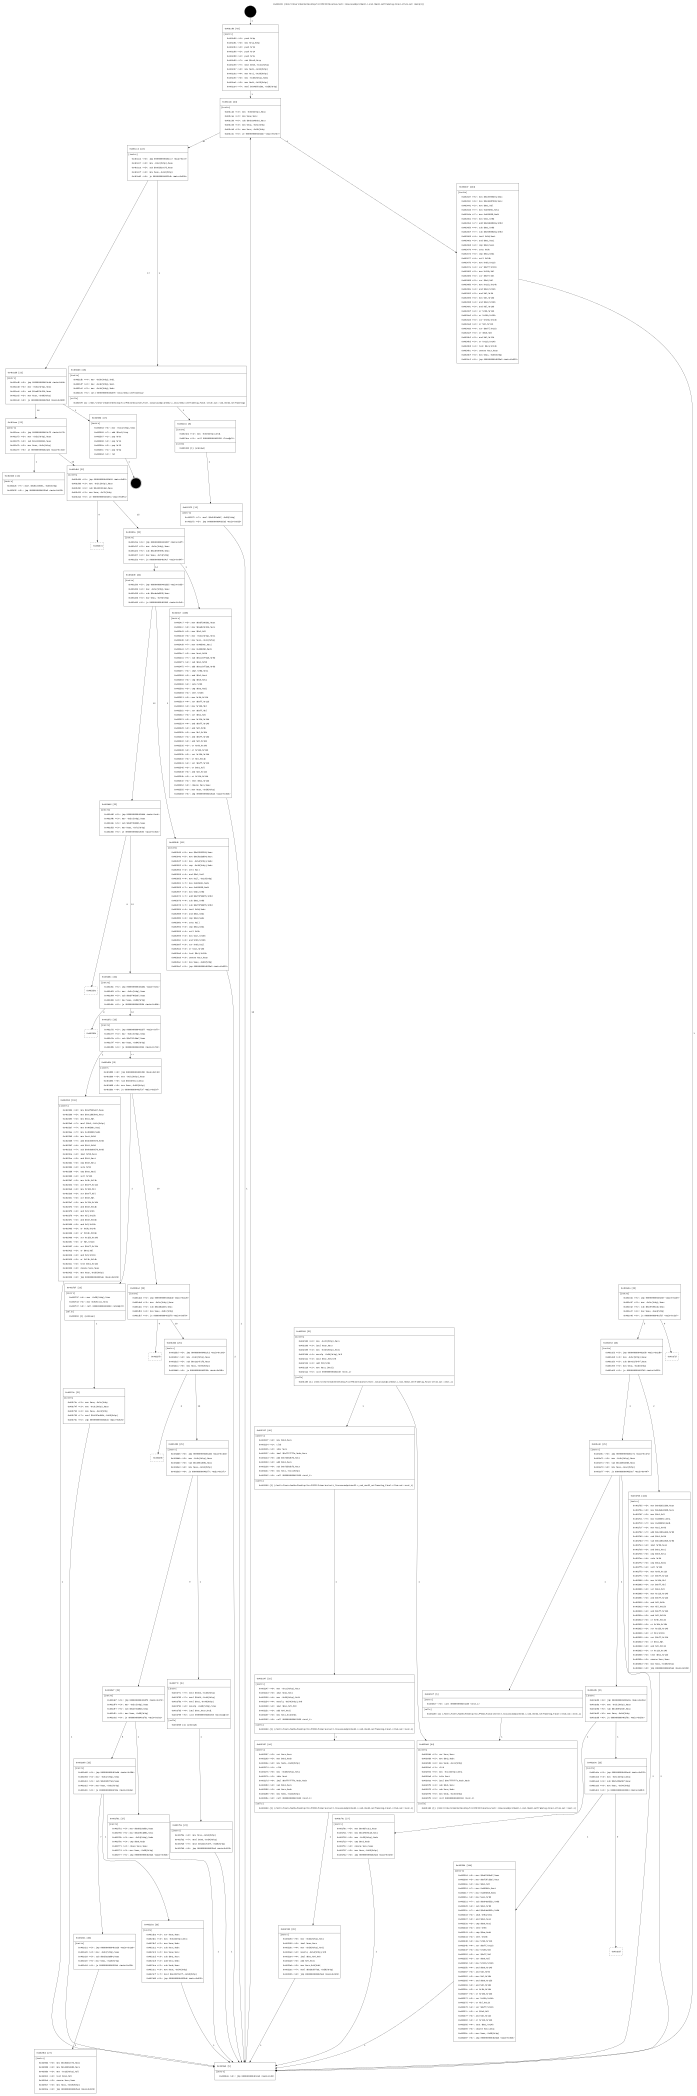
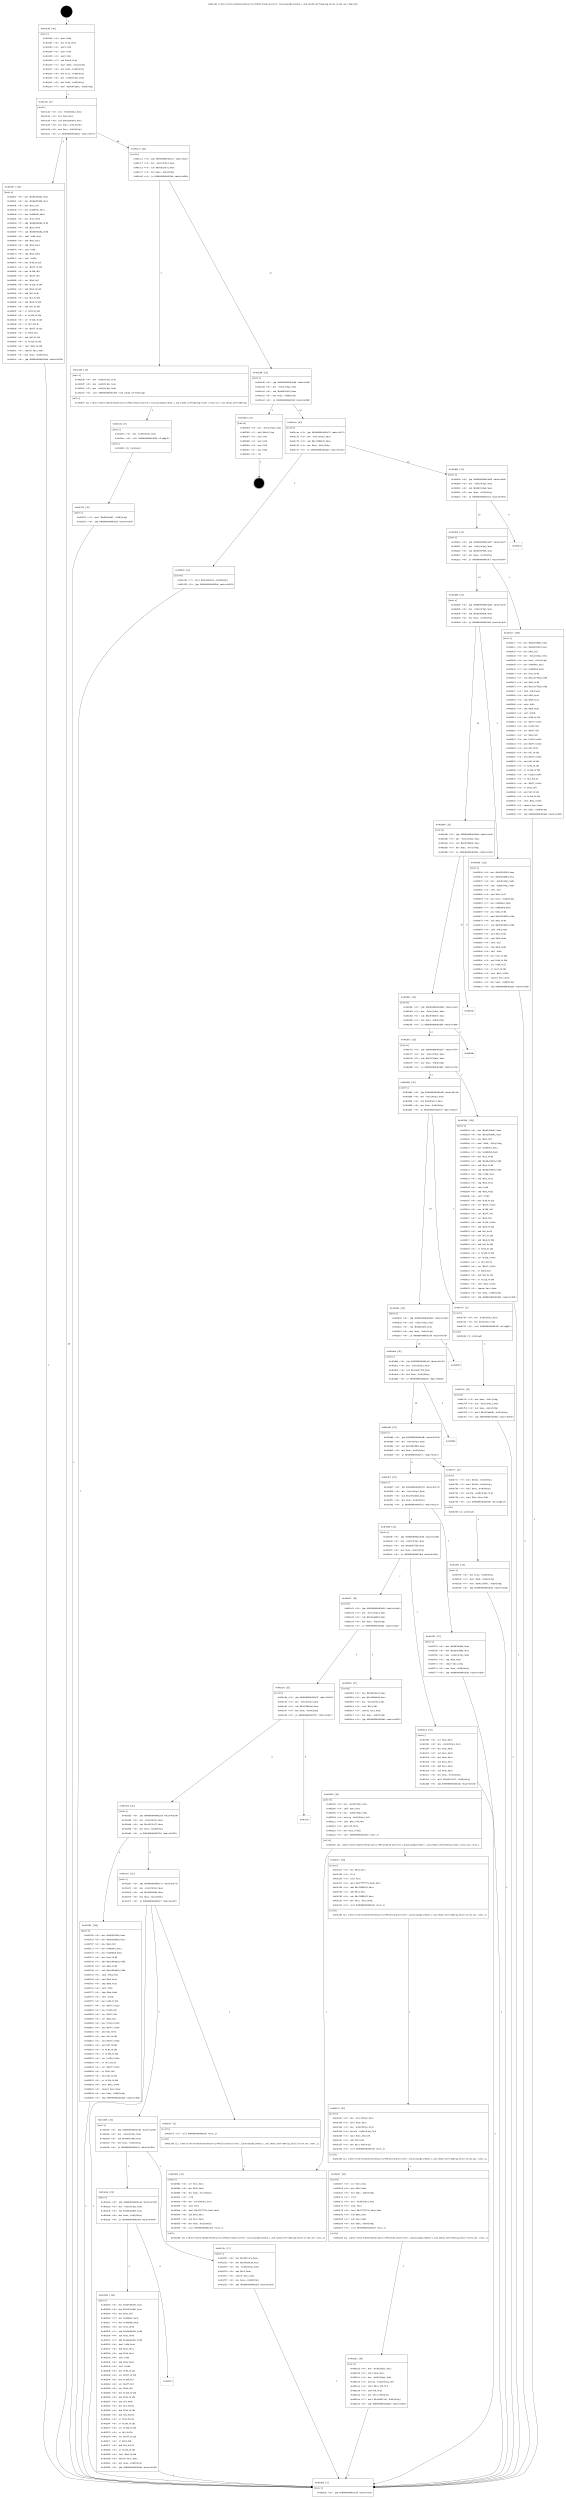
edge "0x40242b [12]" -> "0x4025a5 [5]": added, label "1"
edge "0x401e21 [25]" -> "0x401e3a [25]": added, label "5"
